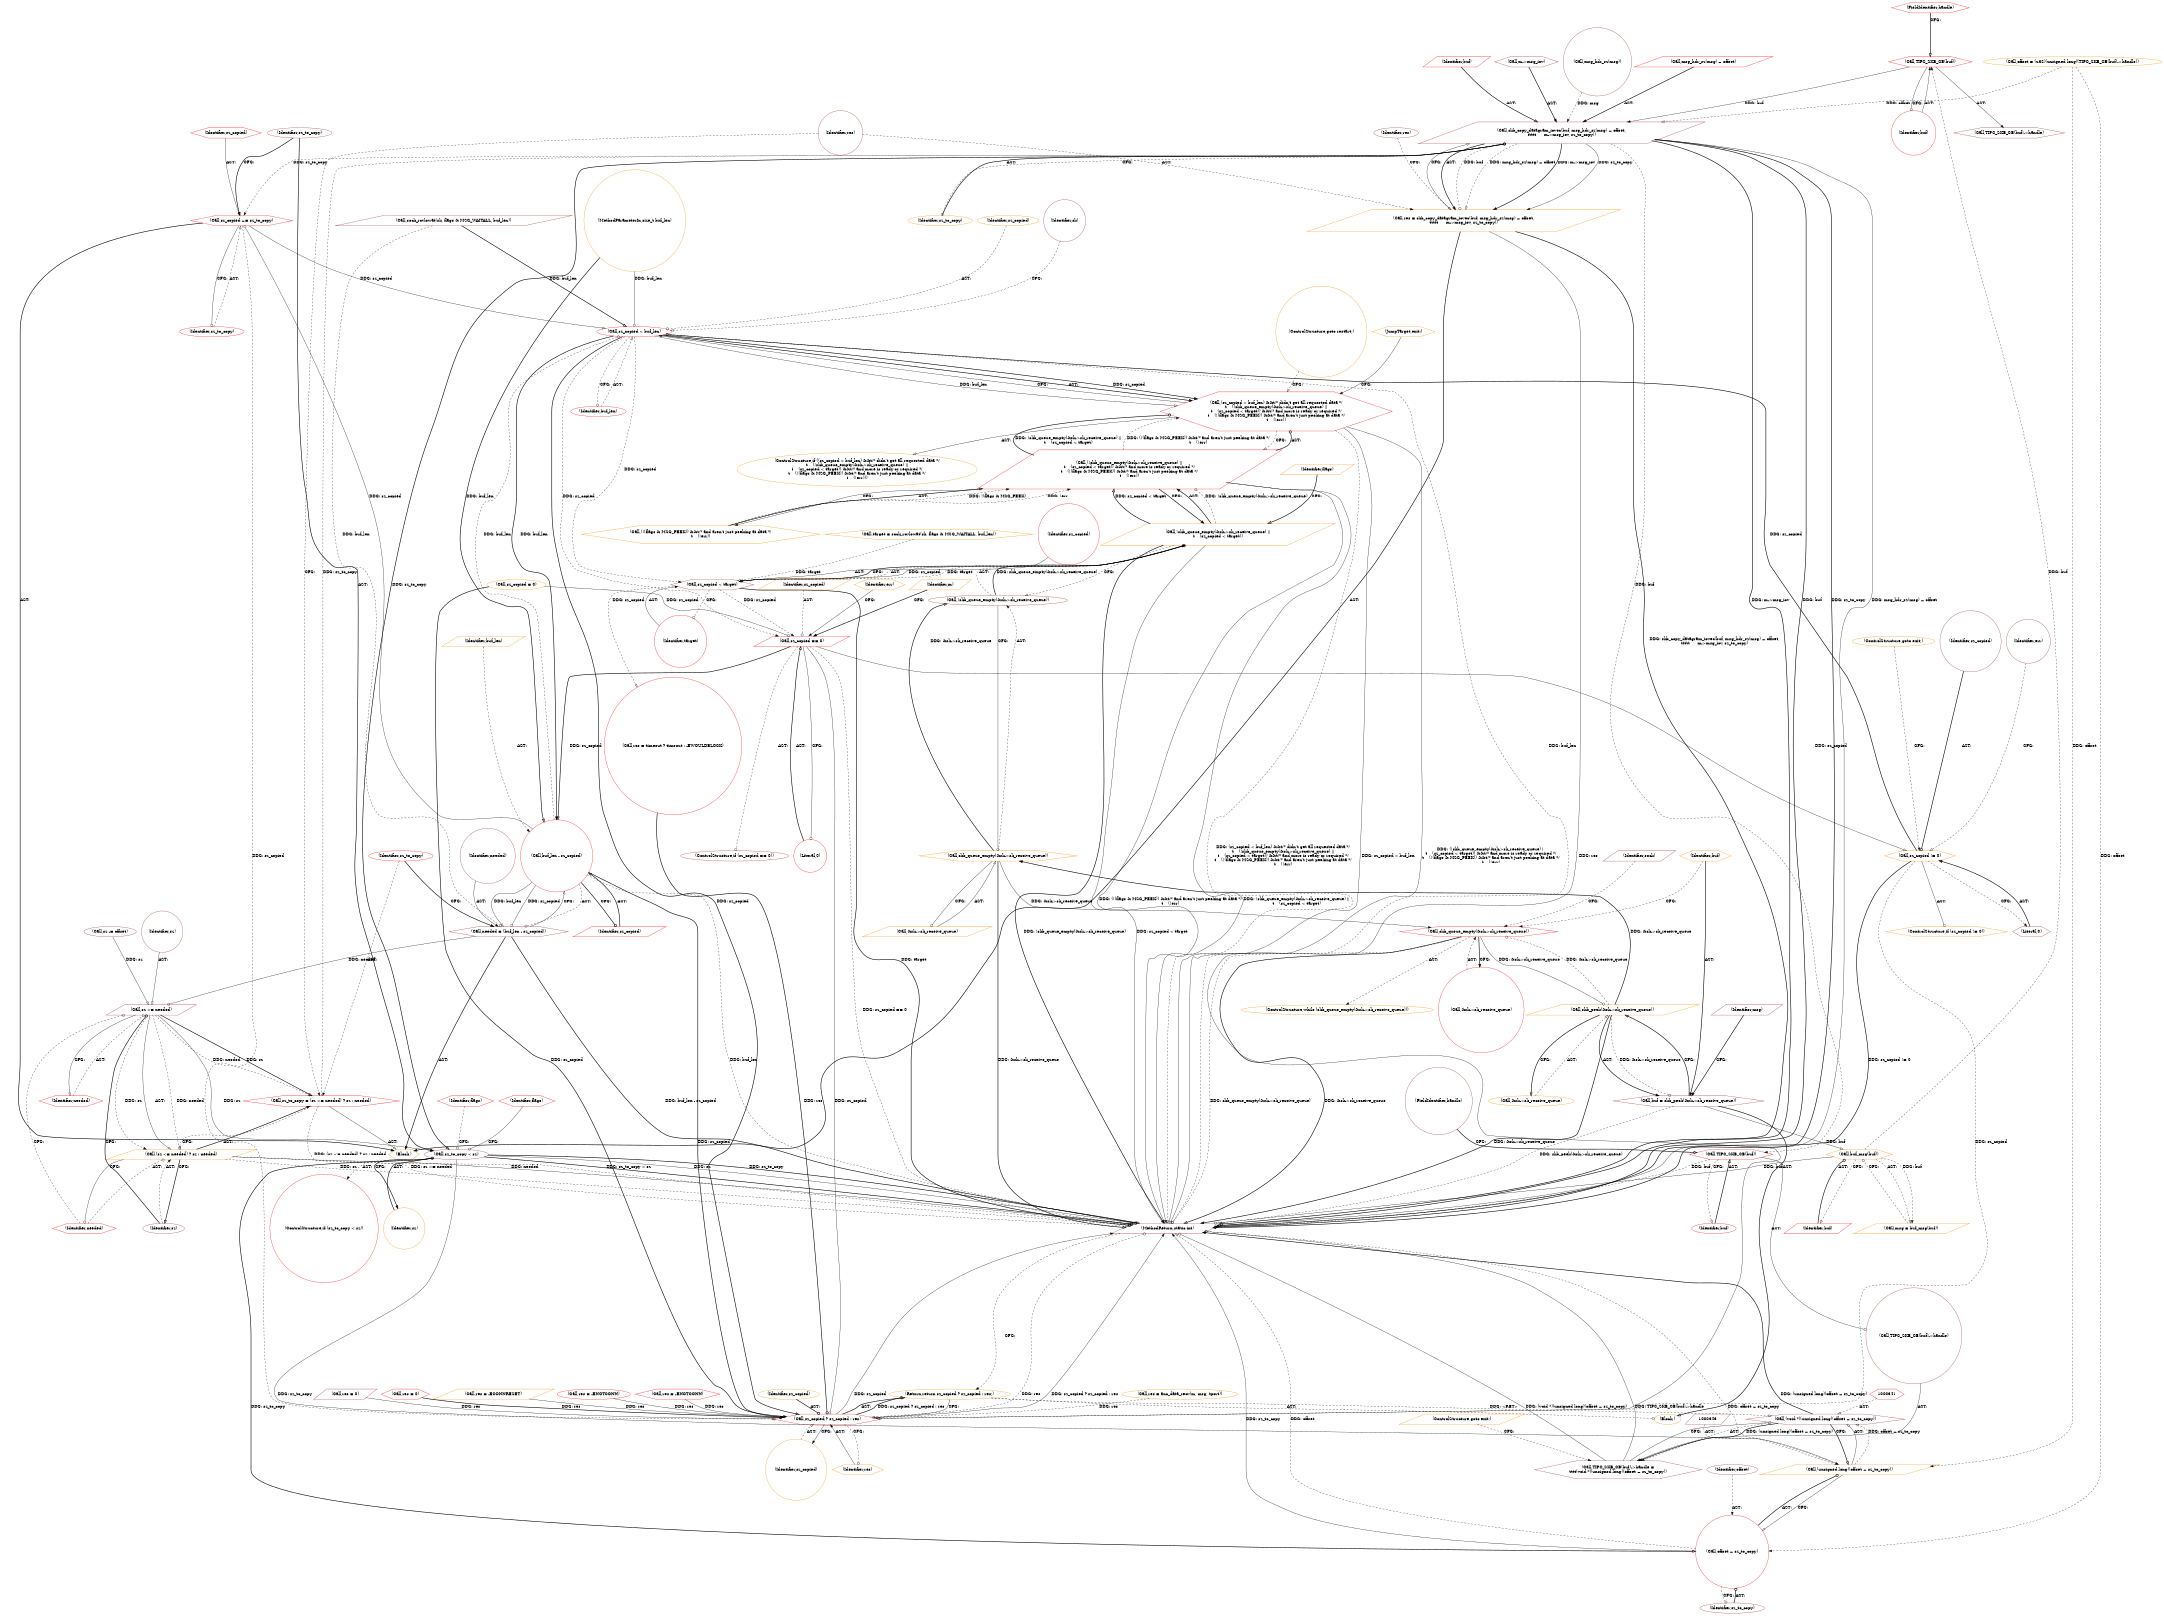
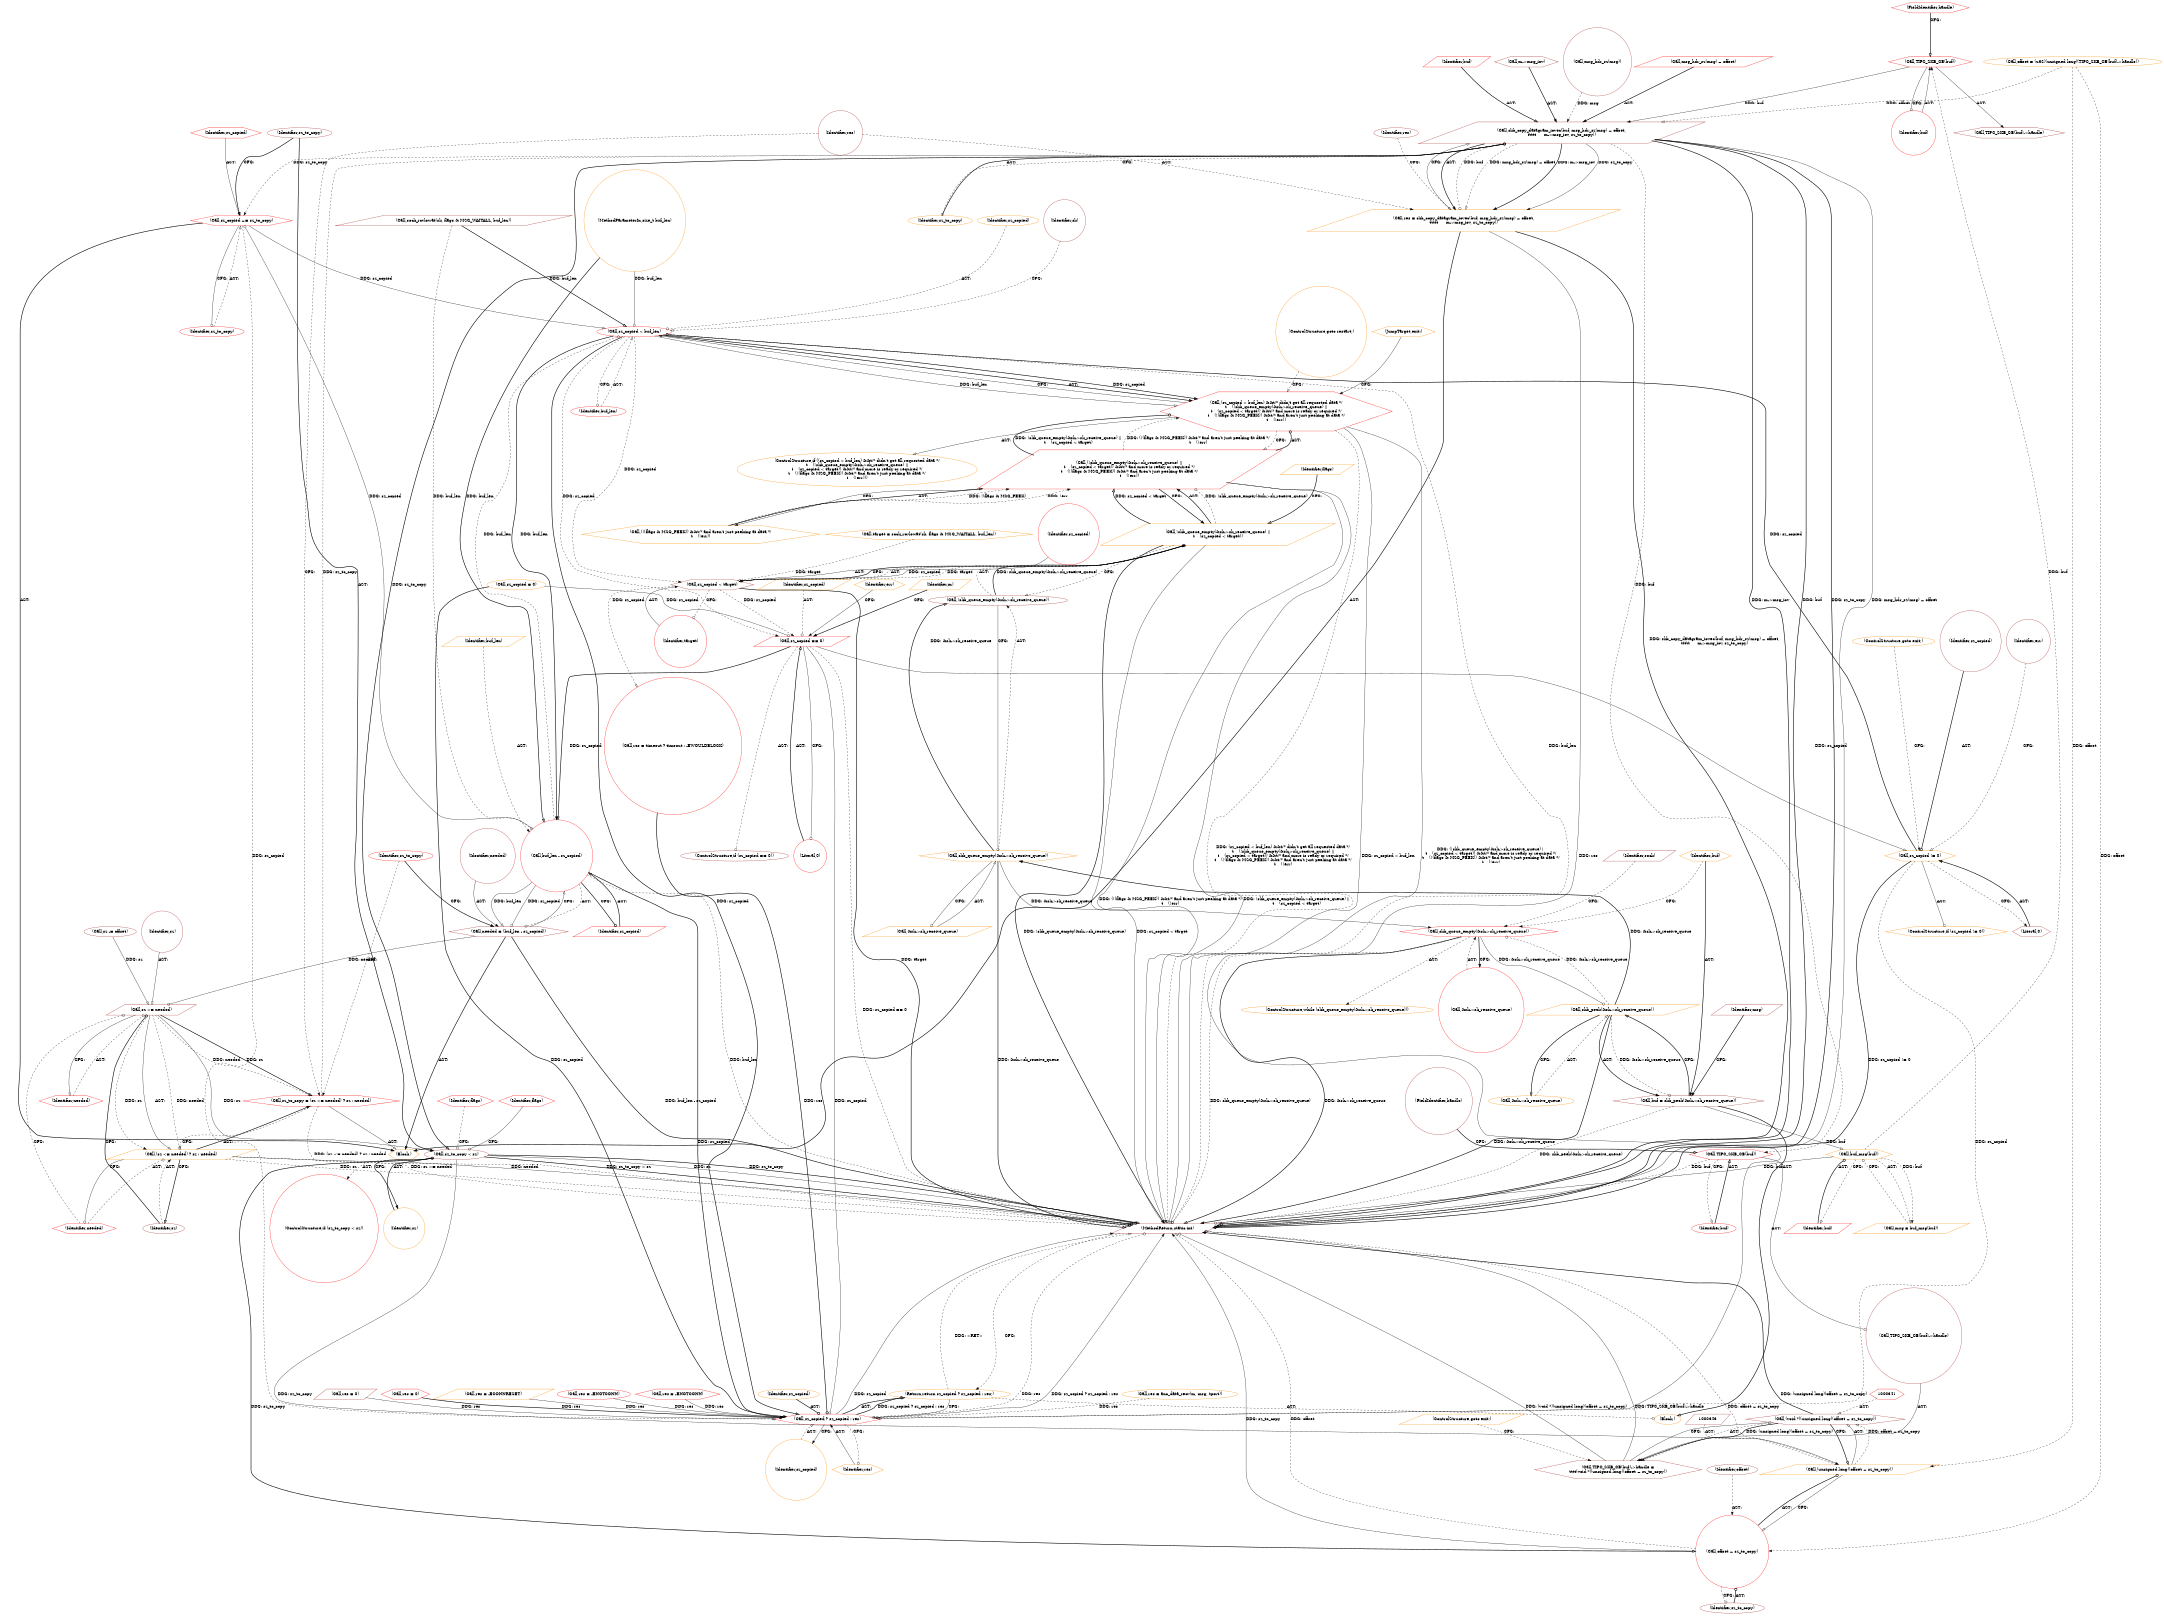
edge "(Call,sock_rcvlowat(sk, flags & MSG_WAITALL, buf_len))" -> "(Call,needed = (buf_len - sz_copied))": now "(Call,sock_rcvlowat(sk, flags & MSG_WAITALL, buf_len))" -> "(Call,buf_len - sz_copied)"
edge "(Return,return sz_copied ? sz_copied : res;)" -> "(Call,(void *)(unsigned long)(offset + sz_to_copy))": now "(Return,return sz_copied ? sz_copied : res;)" -> "(MethodReturn,static int)"
